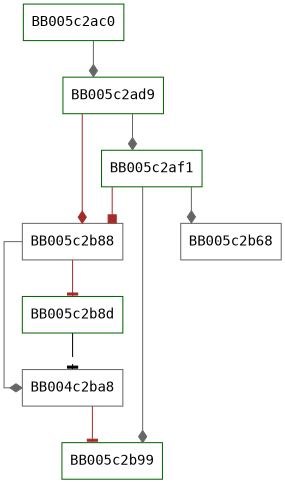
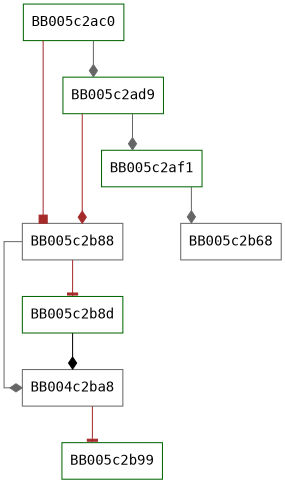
edge "BB005c2af1" -> "BB005c2b88": now "BB005c2ac0" -> "BB005c2b88"
edge "BB005c2af1" -> "BB005c2b99": removed
edge "BB005c2b8d" -> "BB004c2ba8": arrowhead tee -> diamond
